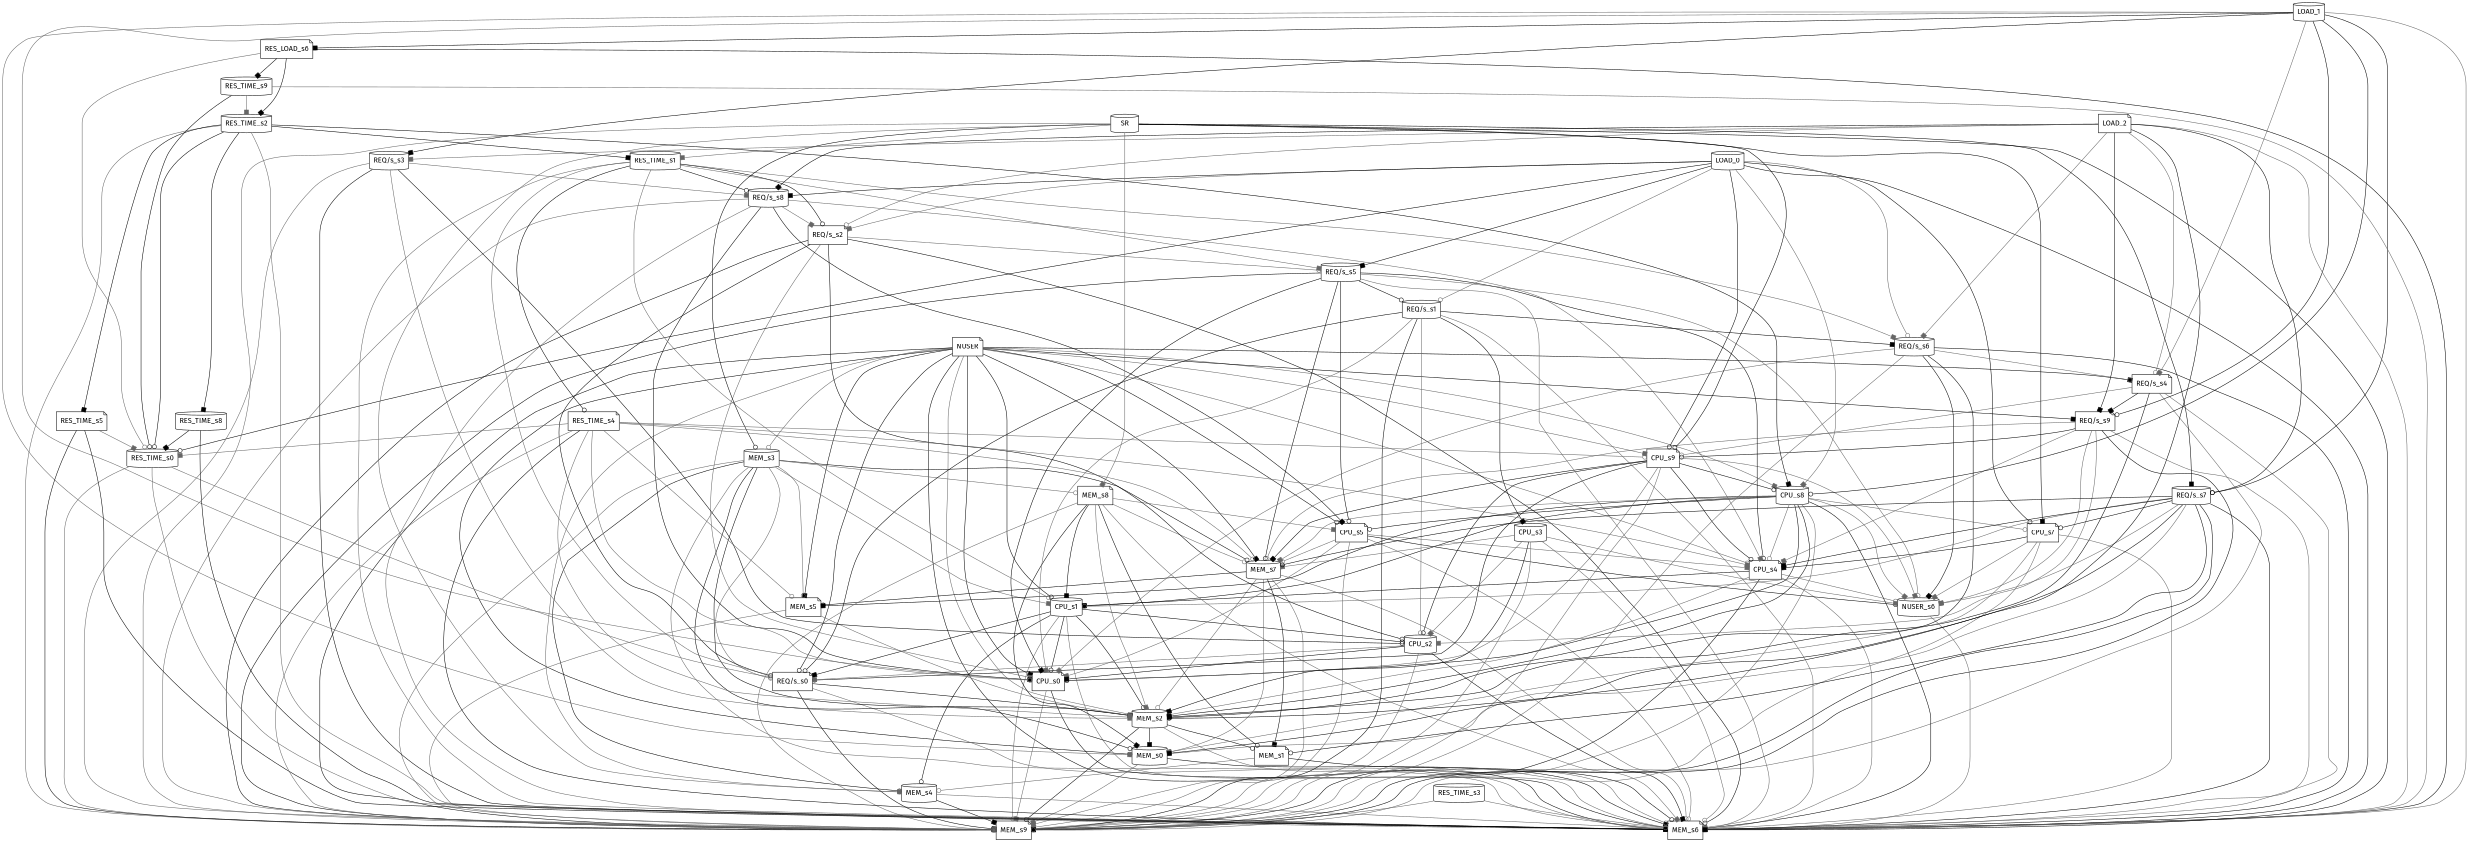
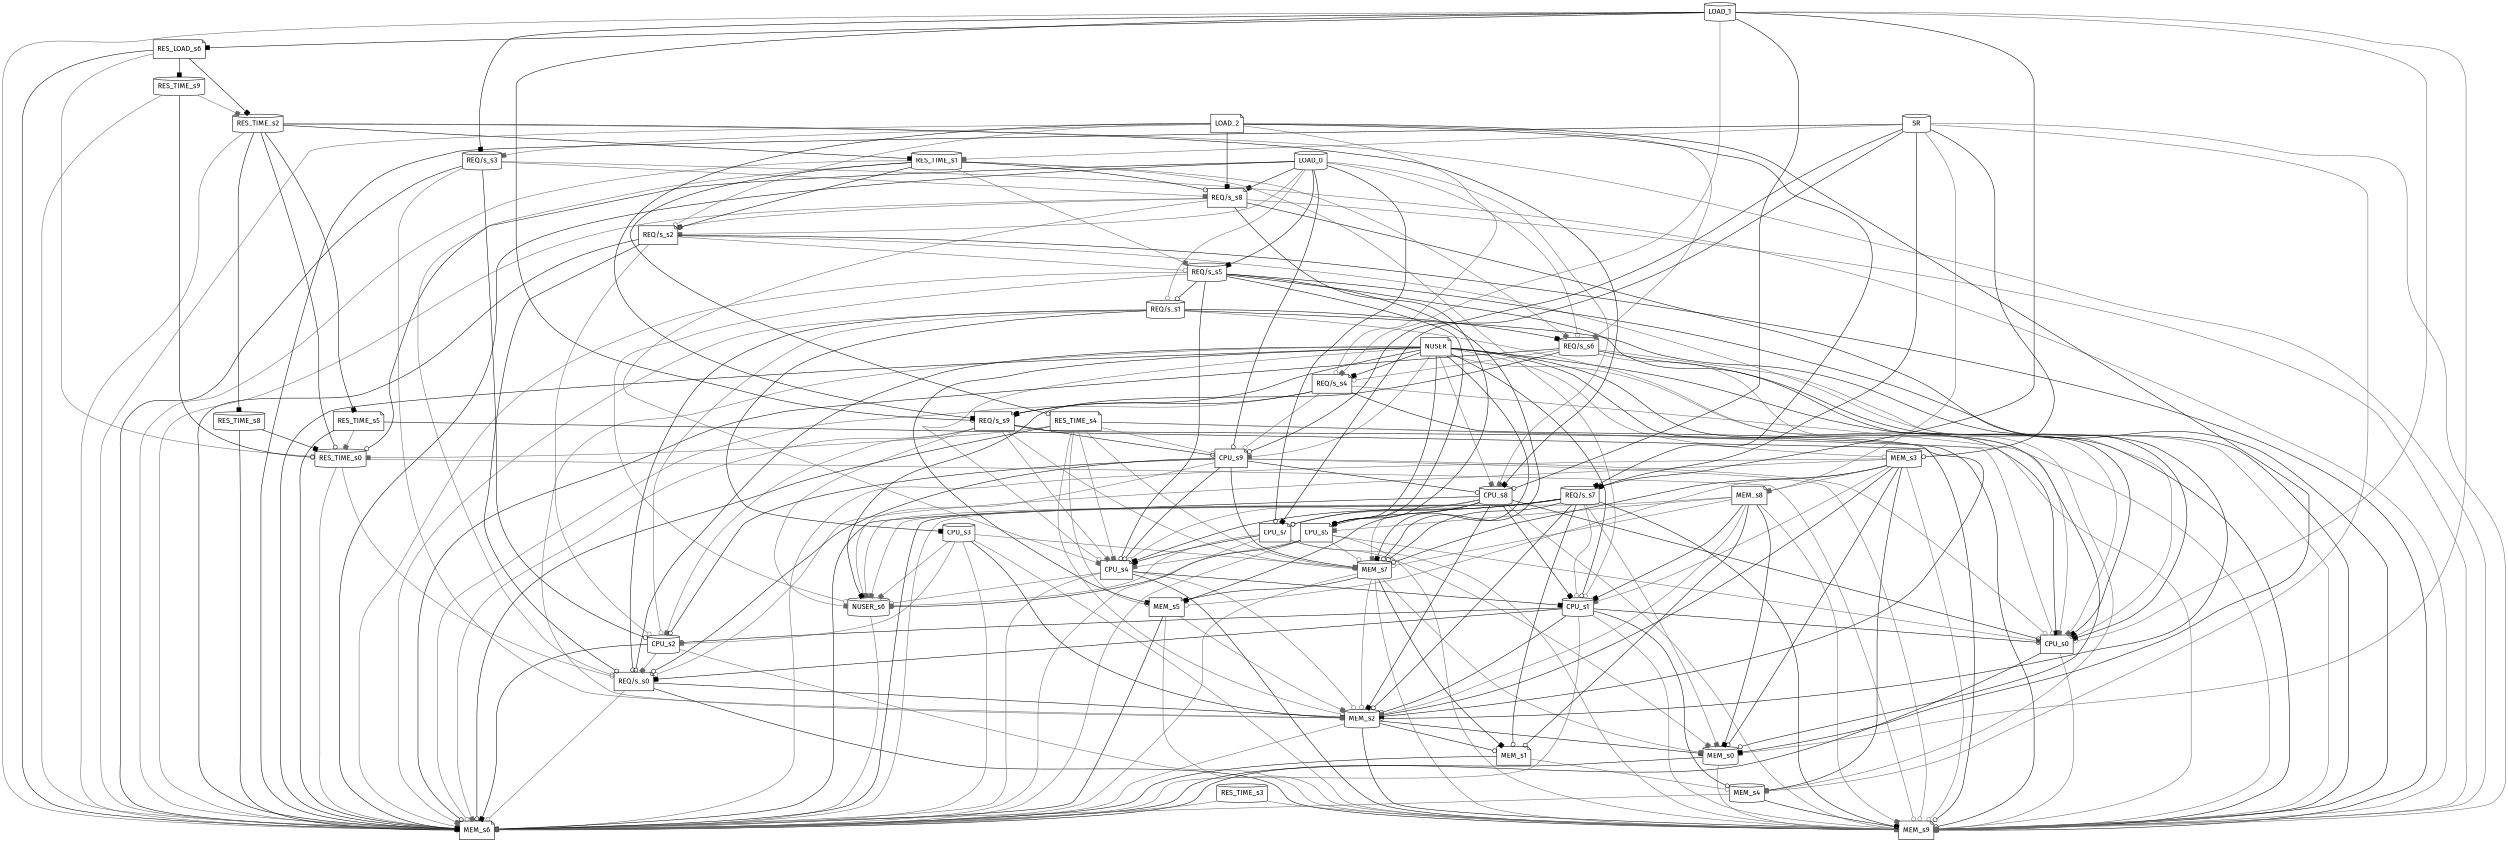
node "REQ/s_s8": shape cylinder -> note
edge "LOAD_2" -> "REQ/s_s7": arrowhead odot -> box
edge "REQ/s_s2" -> "CPU_s2": color black -> gray40
edge "CPU_s2" -> "CPU_s0": removed
edge "MEM_s5" -> "MEM_s6": added
